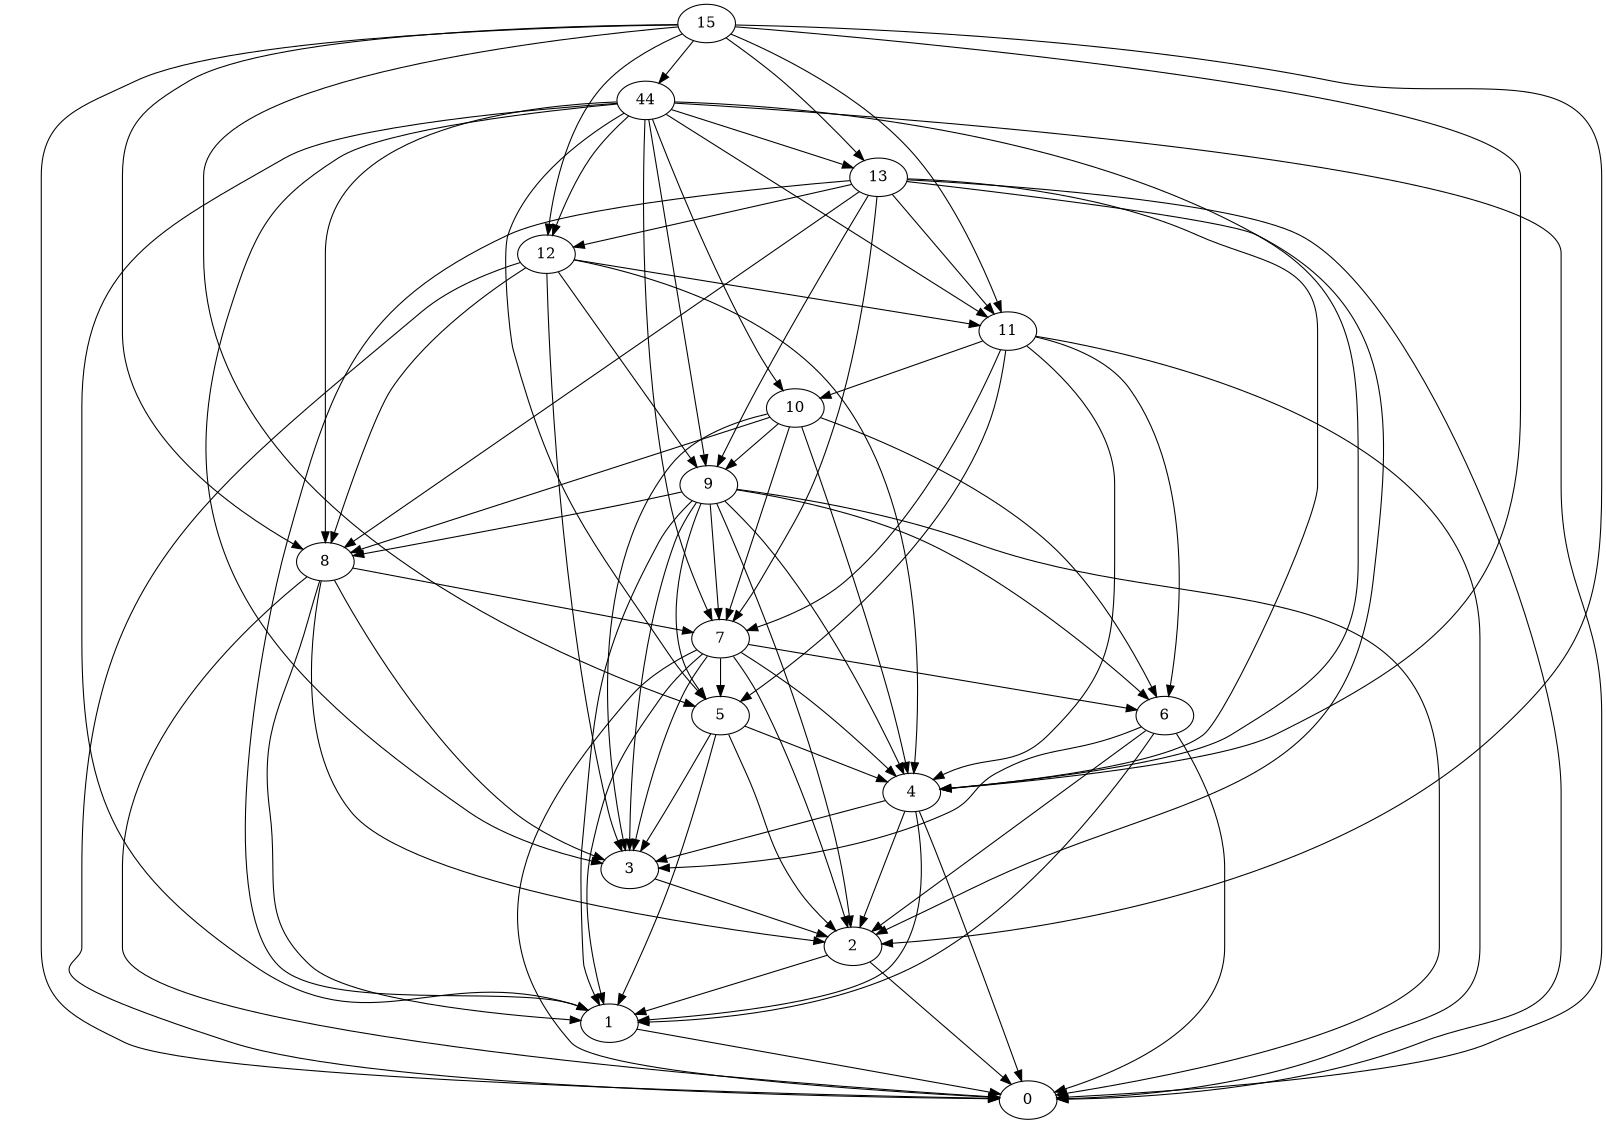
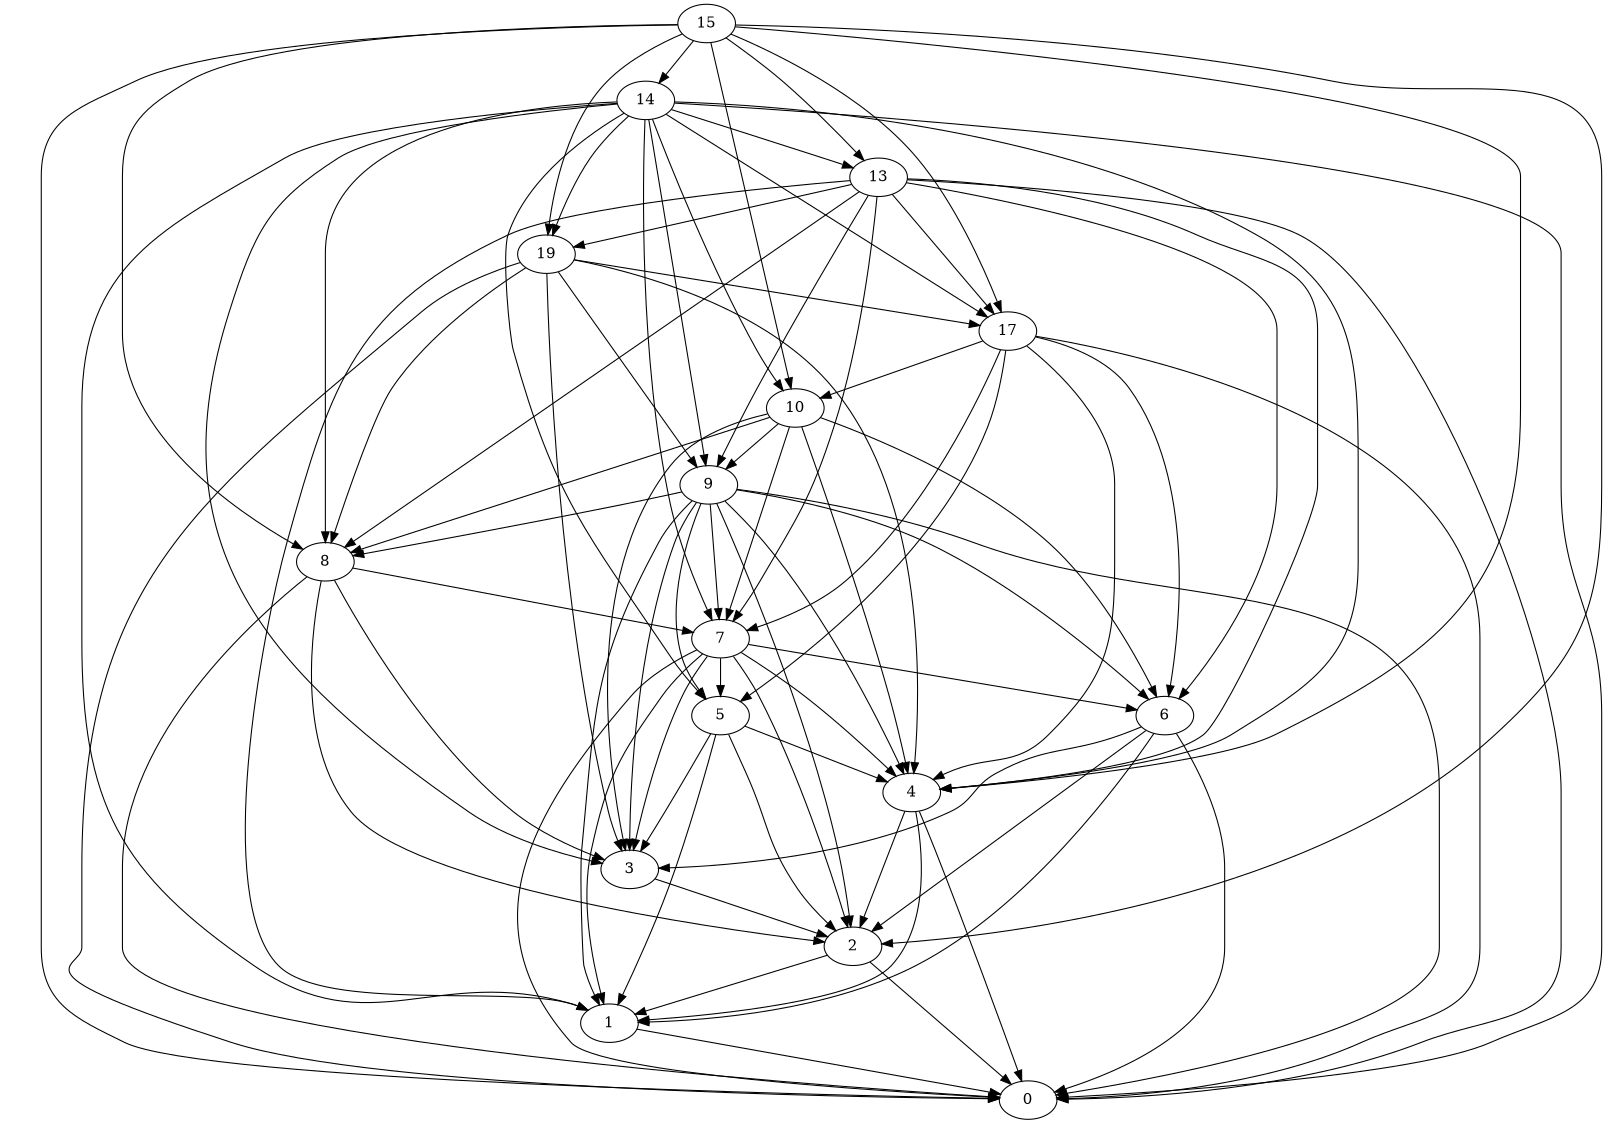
node "44": label "44" -> "14"
node "12": label "12" -> "19"
edge "15" -> "5": now "15" -> "10"
node "11": label "11" -> "17"
edge "13" -> "2": now "13" -> "6"
edge "4" -> "3": removed
edge "8" -> "1": removed
